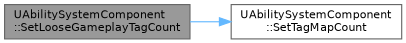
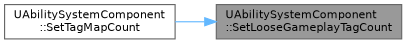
edge "UAbilitySystemComponent ::SetLooseGameplayTagCount" -> "UAbilitySystemComponent ::SetTagMapCount": reversed
